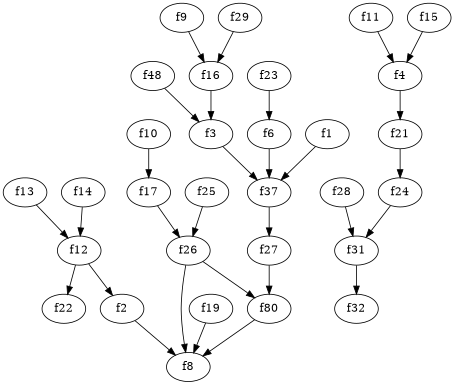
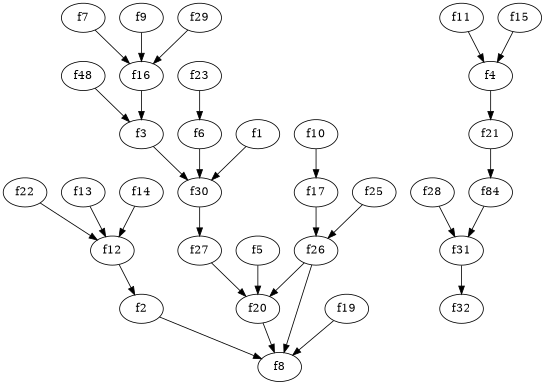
node "f7": added
node "f37": label "f37" -> "f30"
node "f24": label "f24" -> "f84"
node "f5": added
edge "f12" -> "f22": reversed
node "f80": label "f80" -> "f20"
